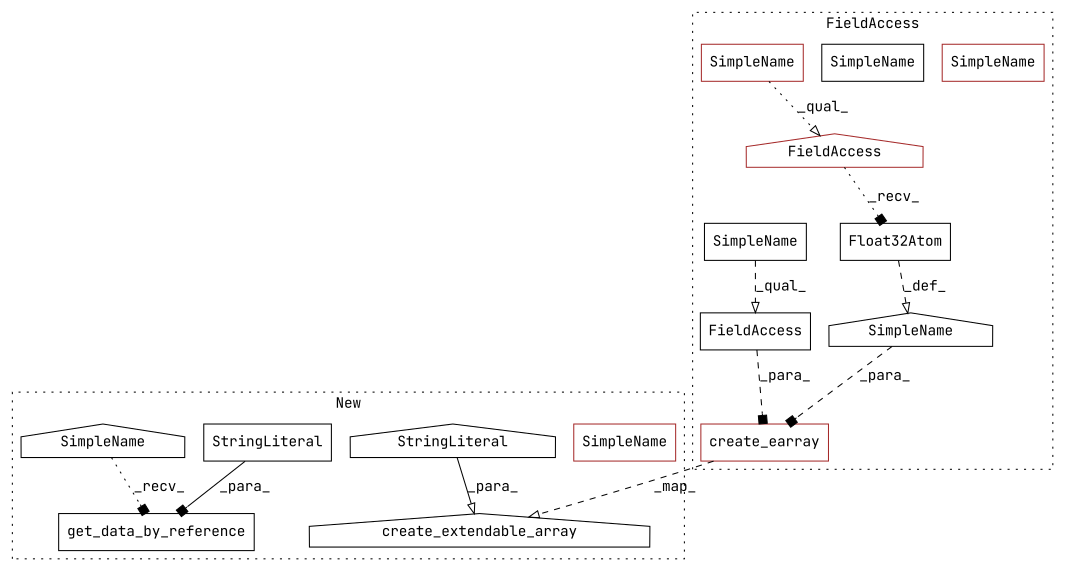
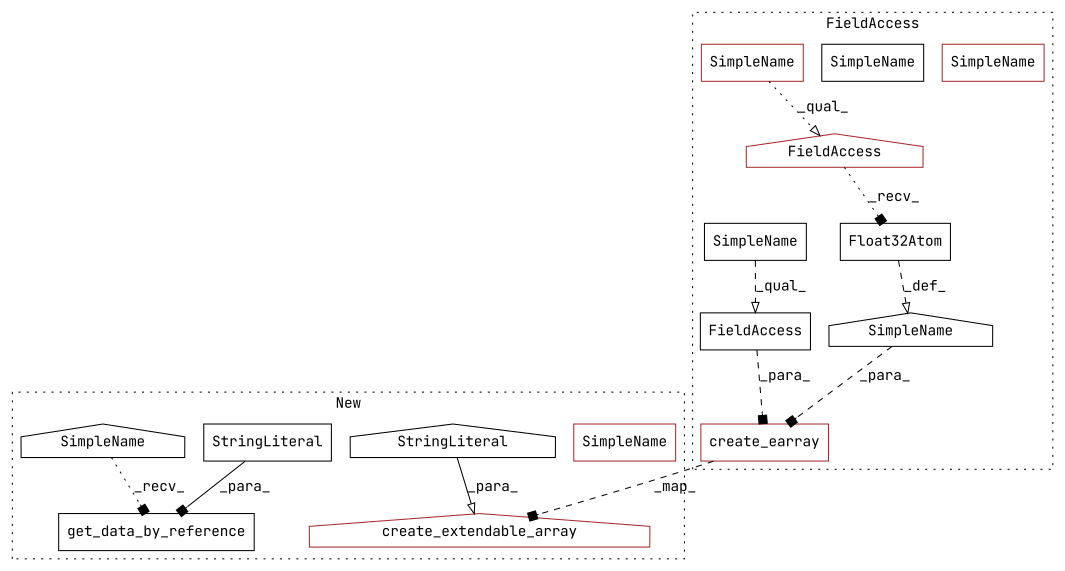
edge "create_earray" -> "create_extendable_array": arrowhead onormal -> box
node "create_extendable_array": color black -> brown
